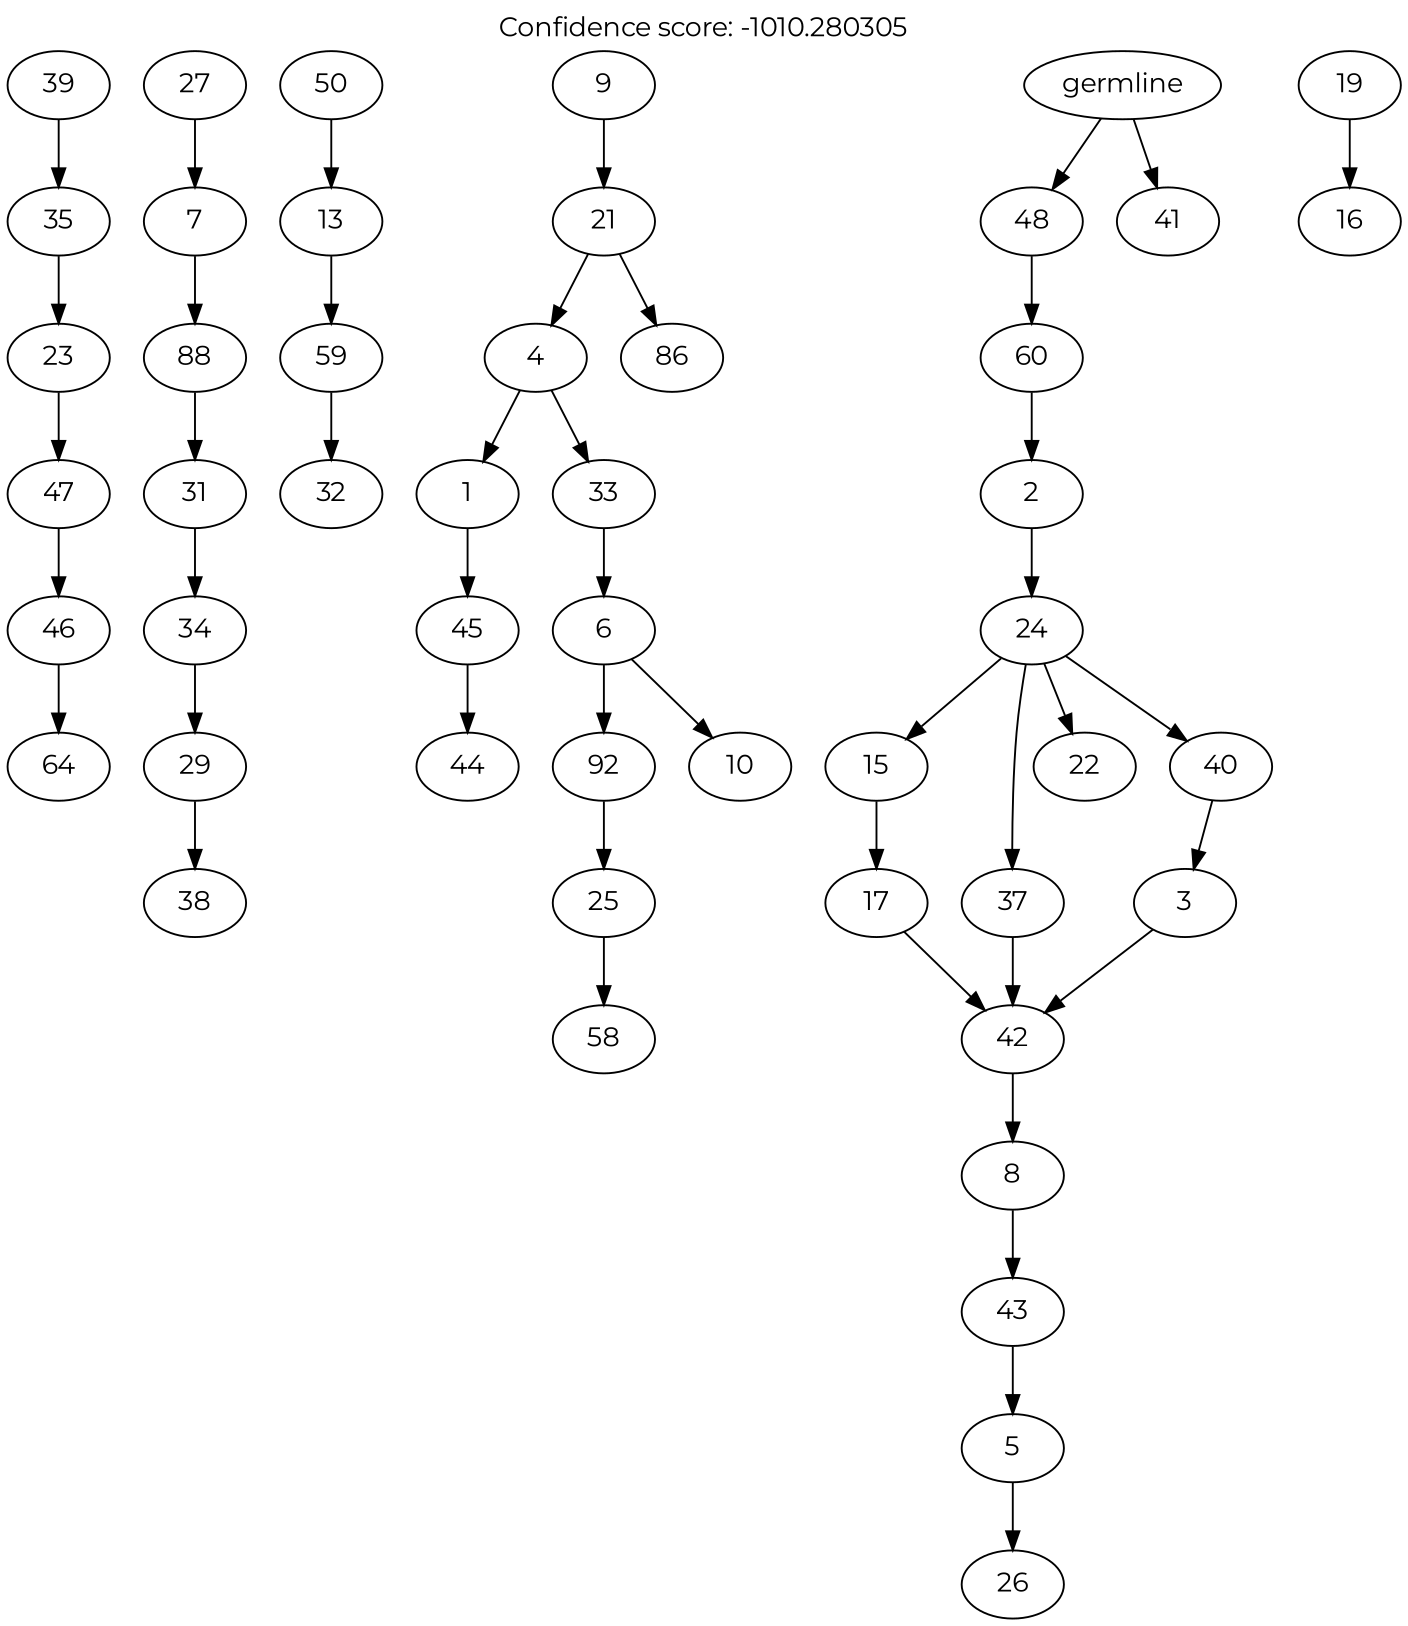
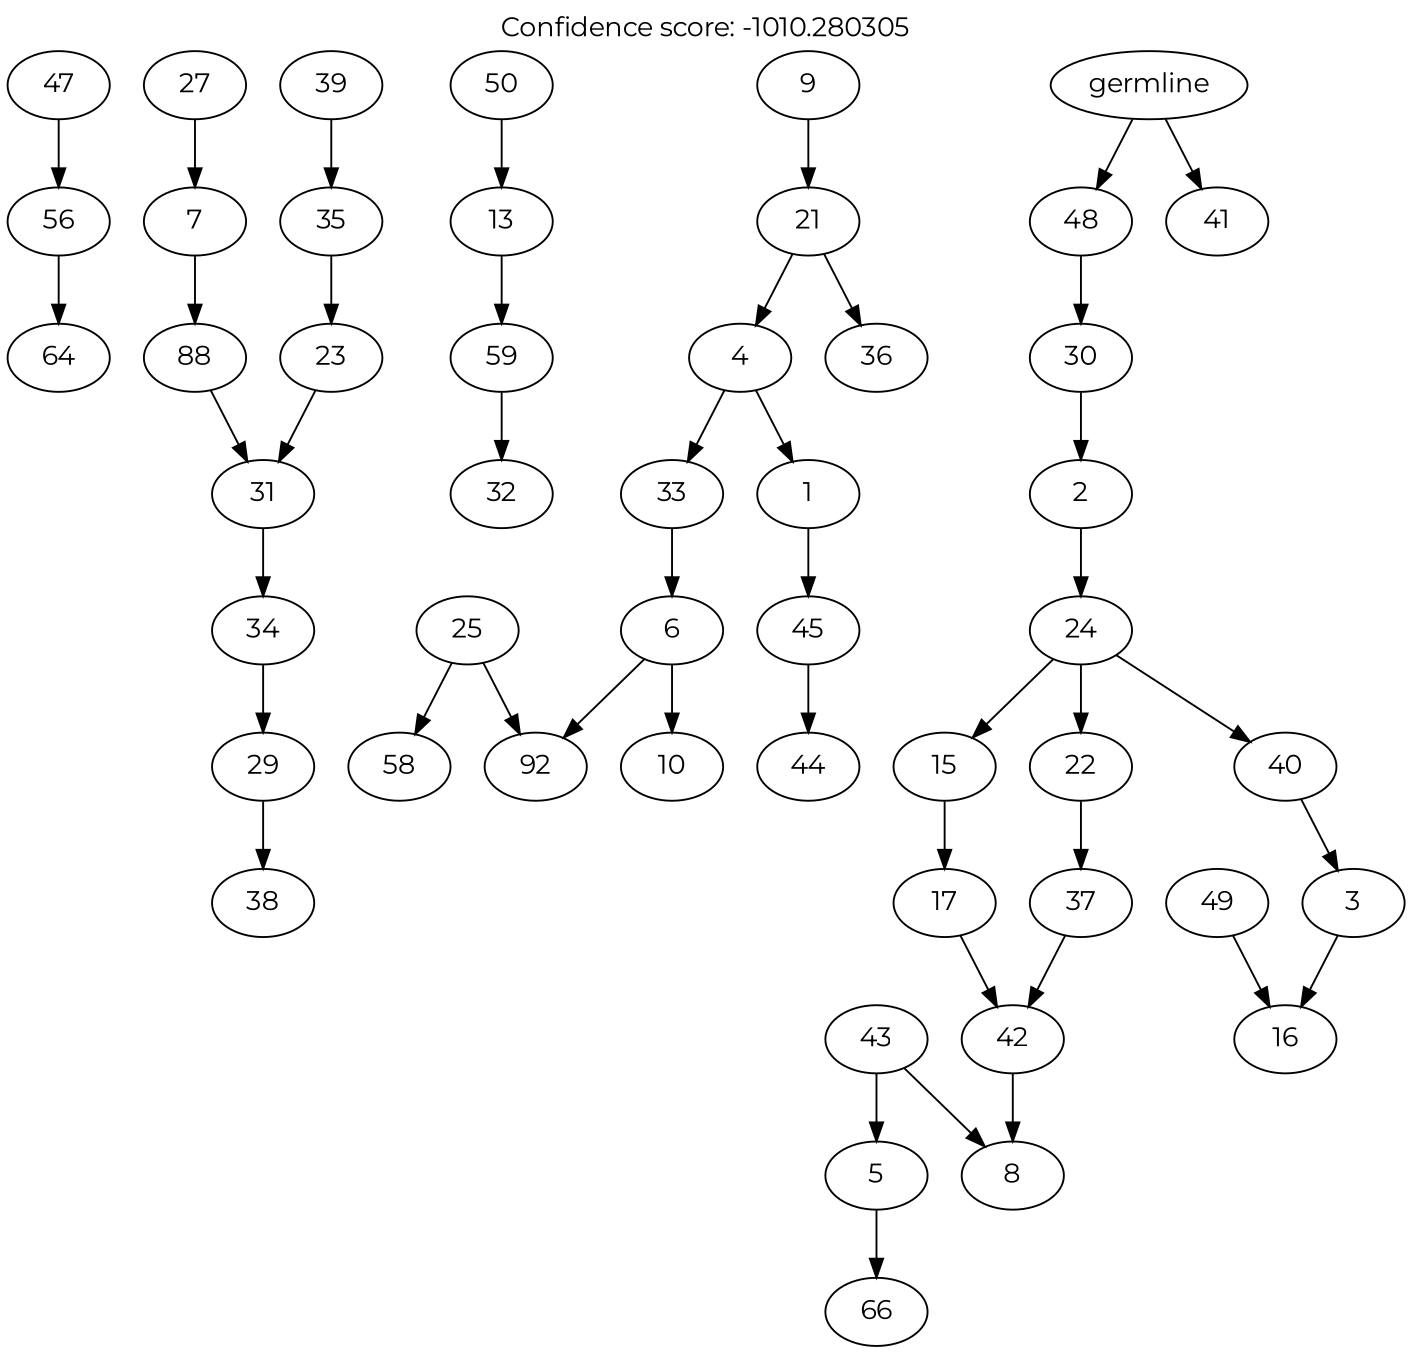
node "19": label "19" -> "49"
node "86": label "86" -> "36"
node "60": label "60" -> "30"
edge "23" -> "47": now "23" -> "31"
node "46": label "46" -> "56"
edge "24" -> "37": now "22" -> "37"
edge "92" -> "25": reversed
edge "3" -> "42": now "3" -> "16"
edge "8" -> "43": reversed
node "26": label "26" -> "66"
